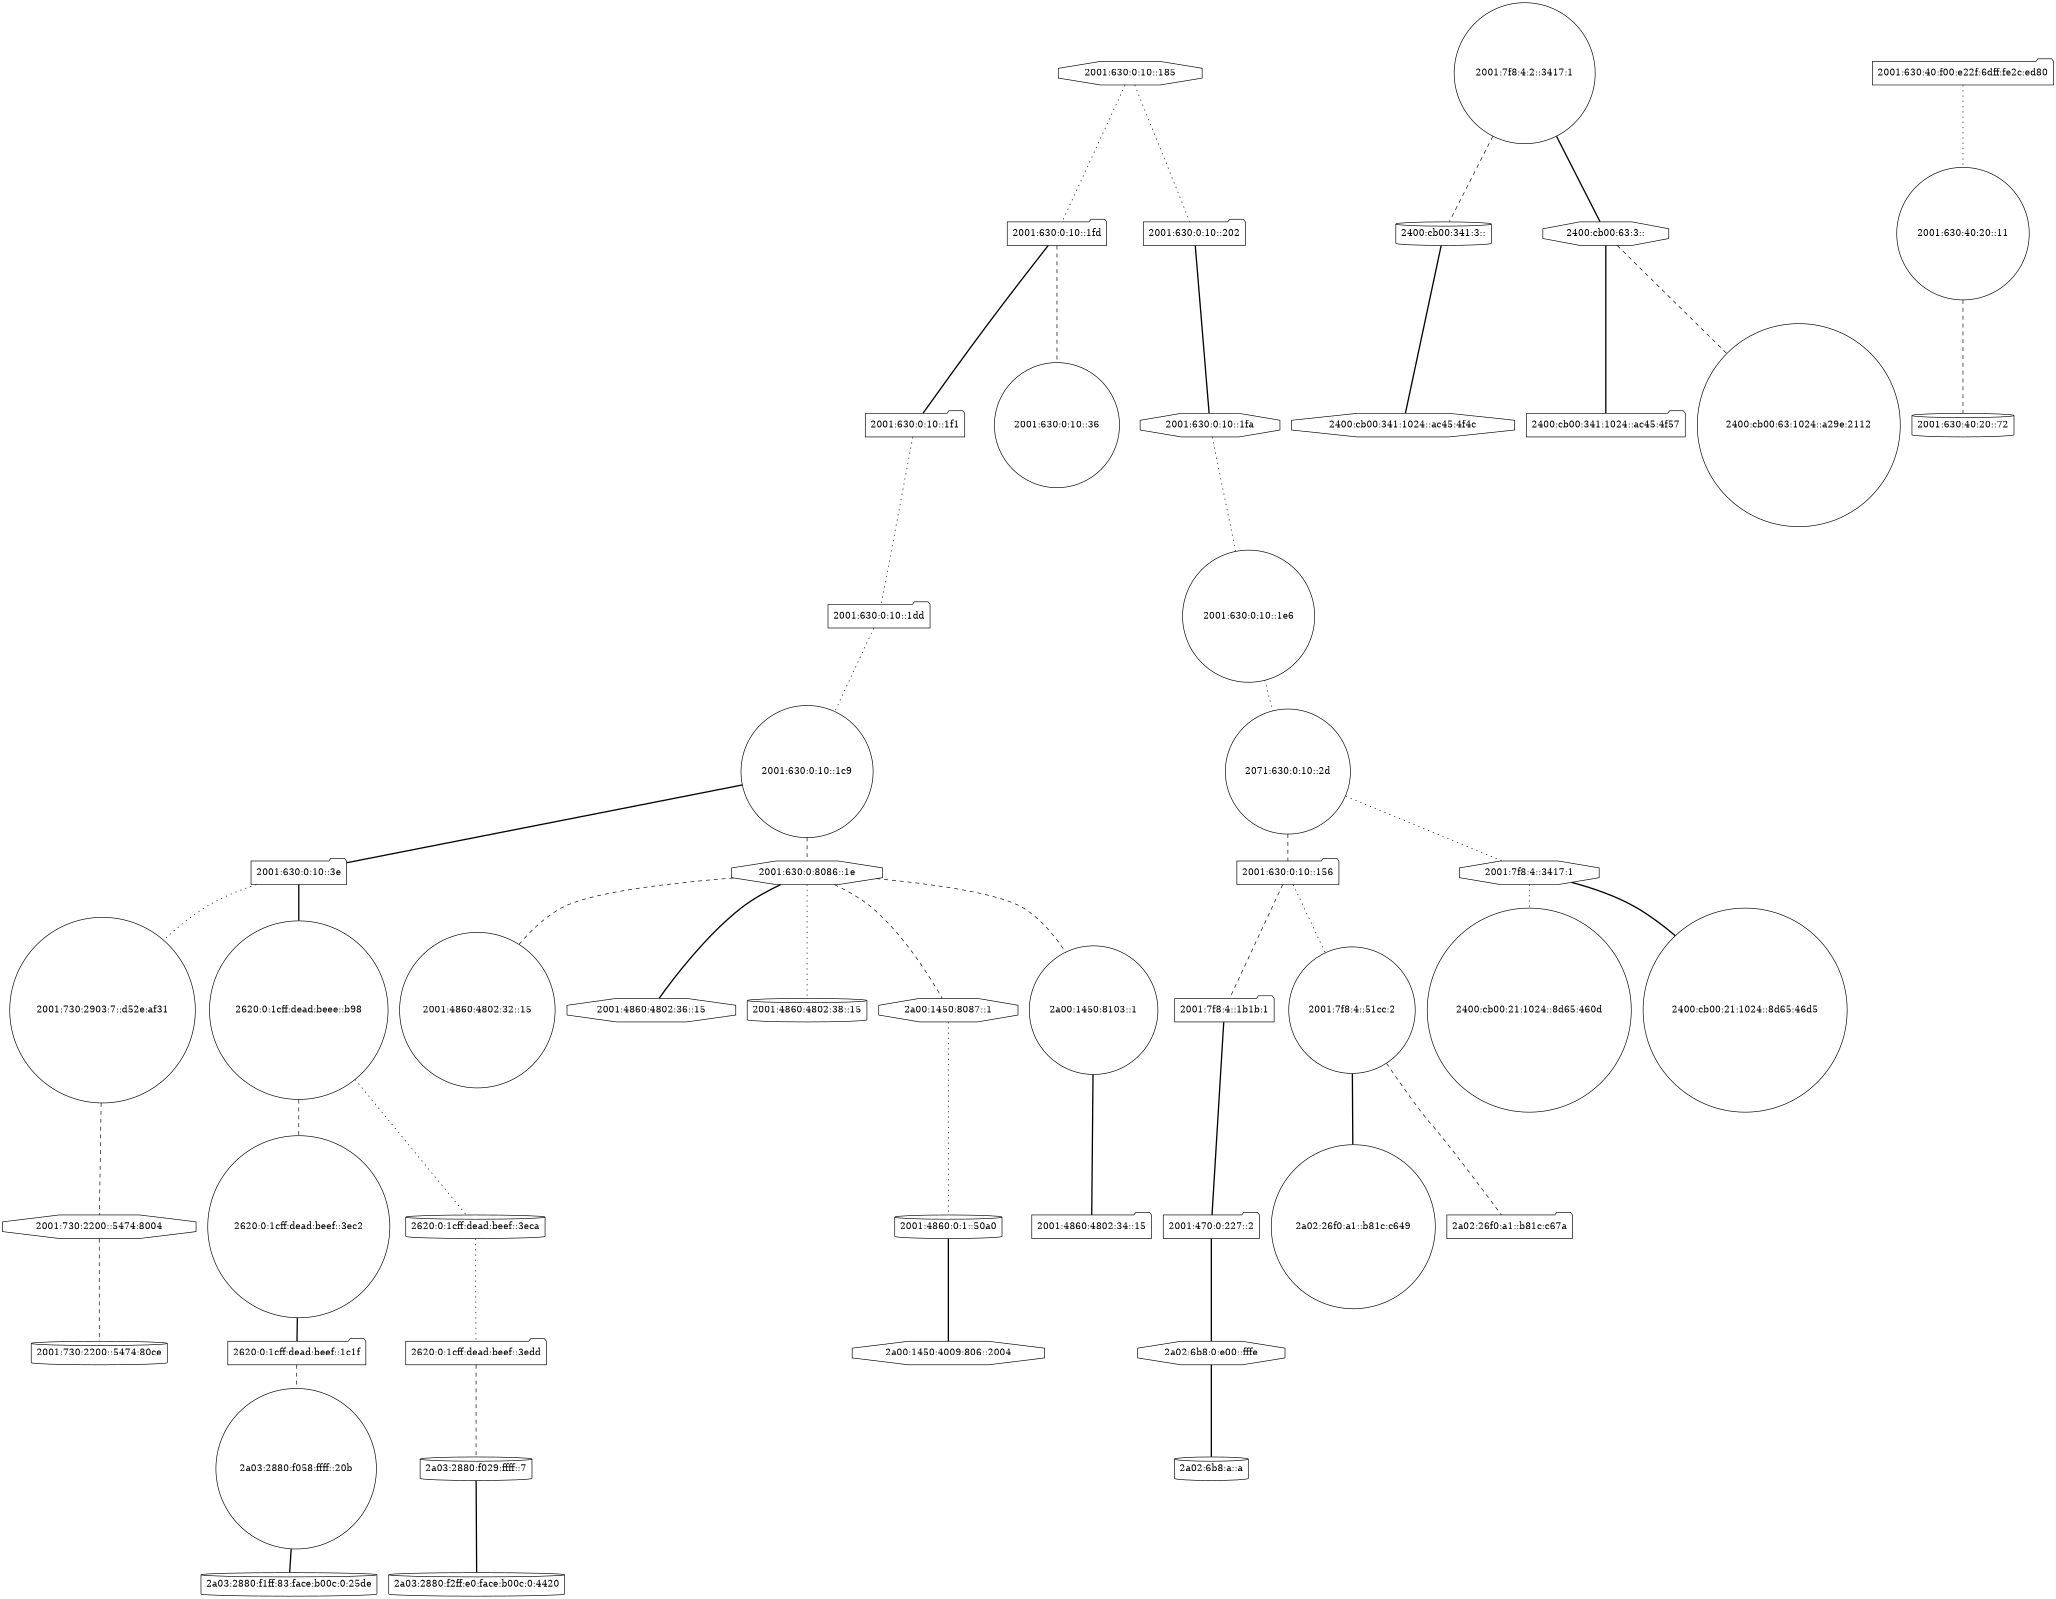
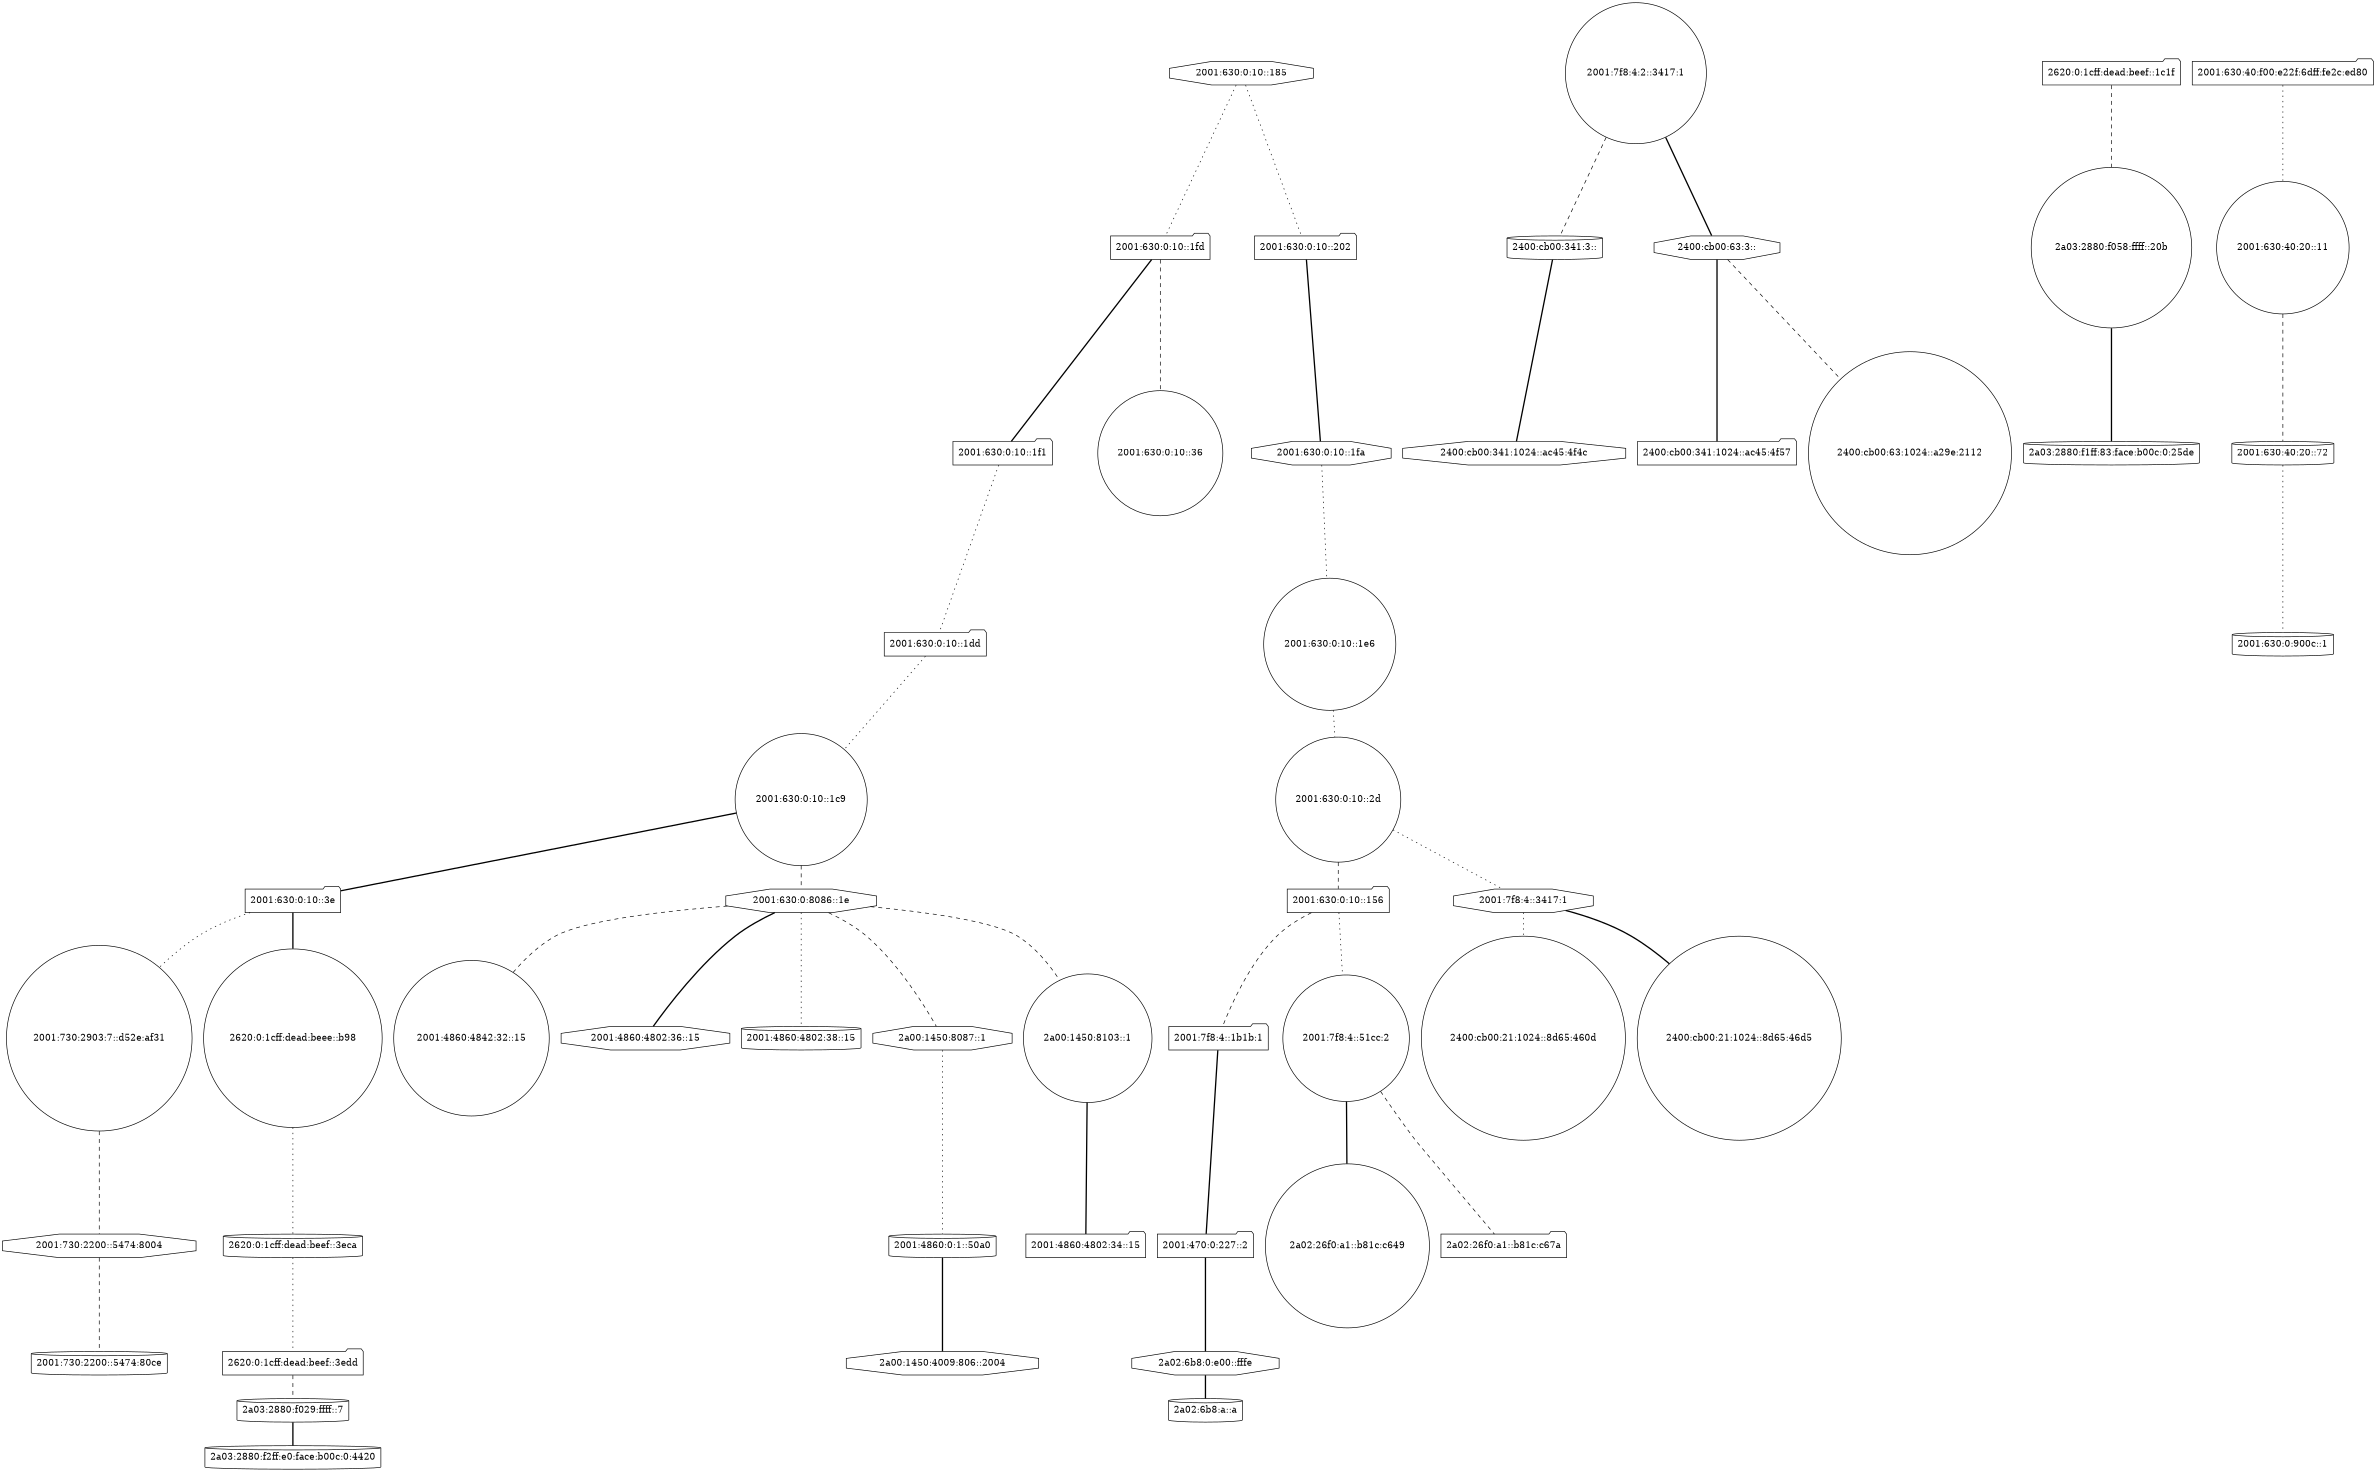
node "2001:630:0:900c::1": added
node "2071:630:0:10::2d": label "2071:630:0:10::2d" -> "2001:630:0:10::2d"
node "2001:4860:4802:32::15": label "2001:4860:4802:32::15" -> "2001:4860:4842:32::15"
node "2620:0:1cff:dead:beef::3ec2": removed
